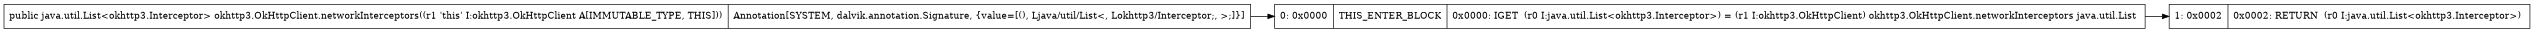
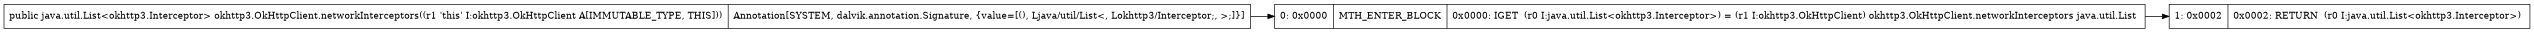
node "0: 0x0000": text "THIS_ENTER_BLOCK" -> "MTH_ENTER_BLOCK"
